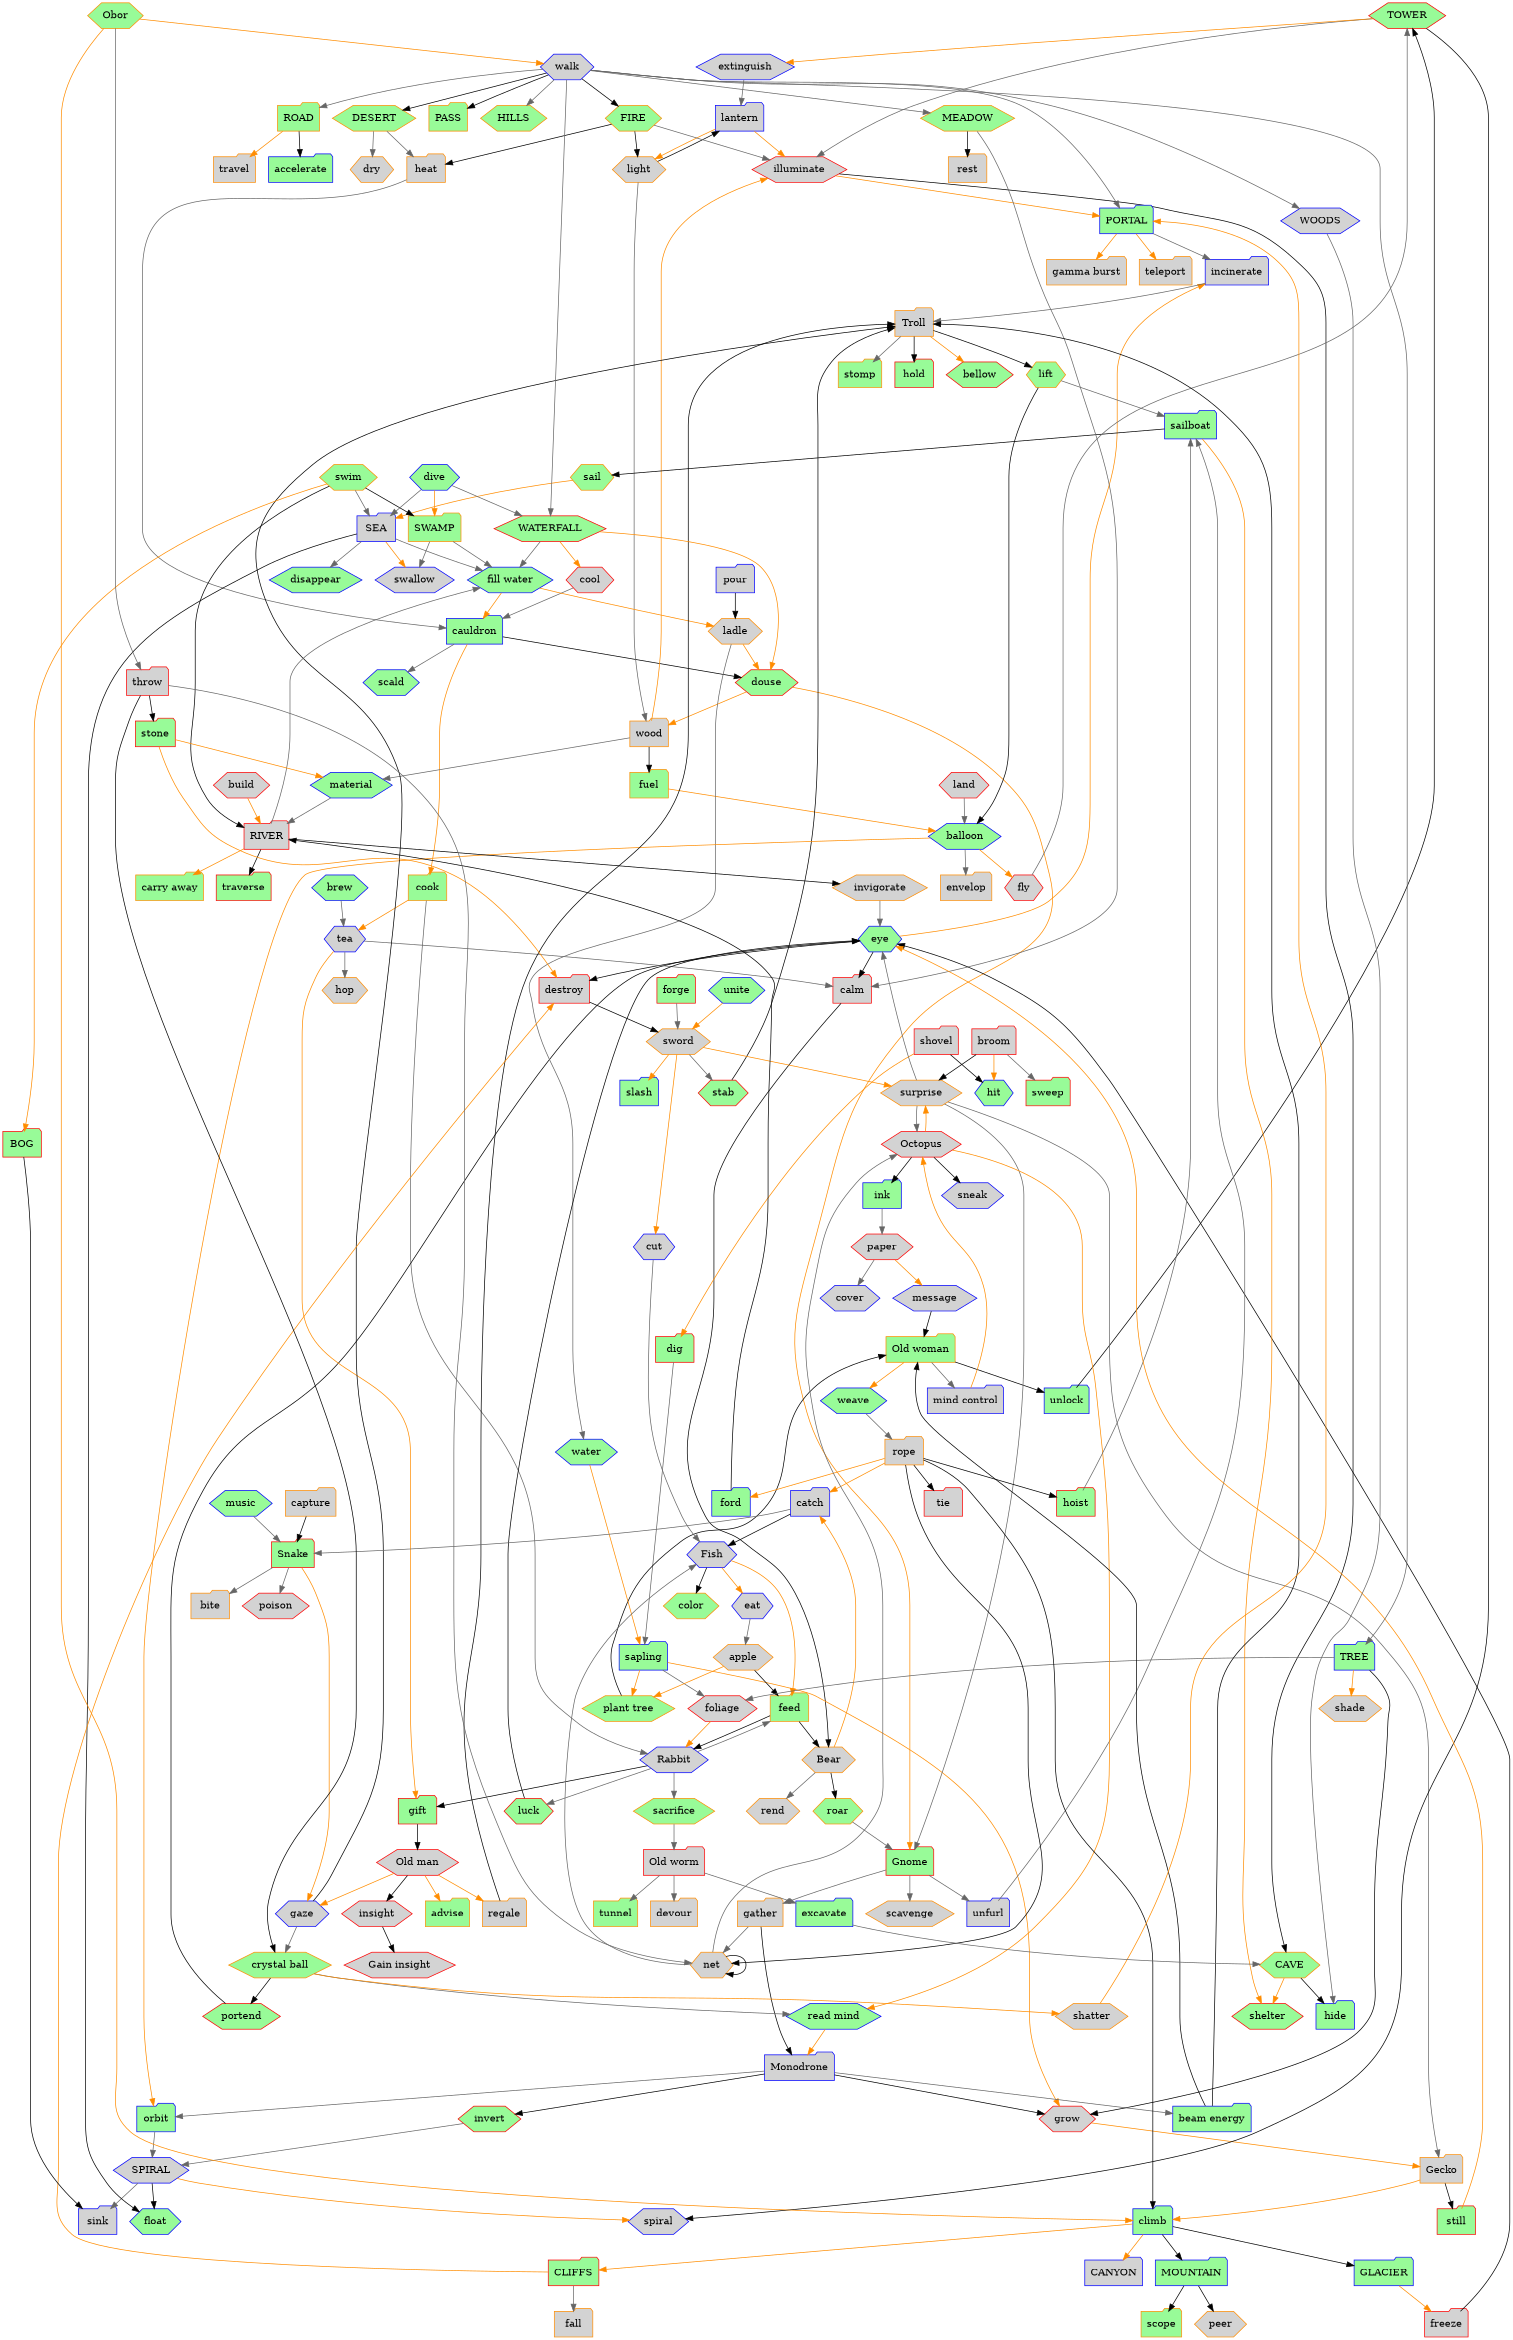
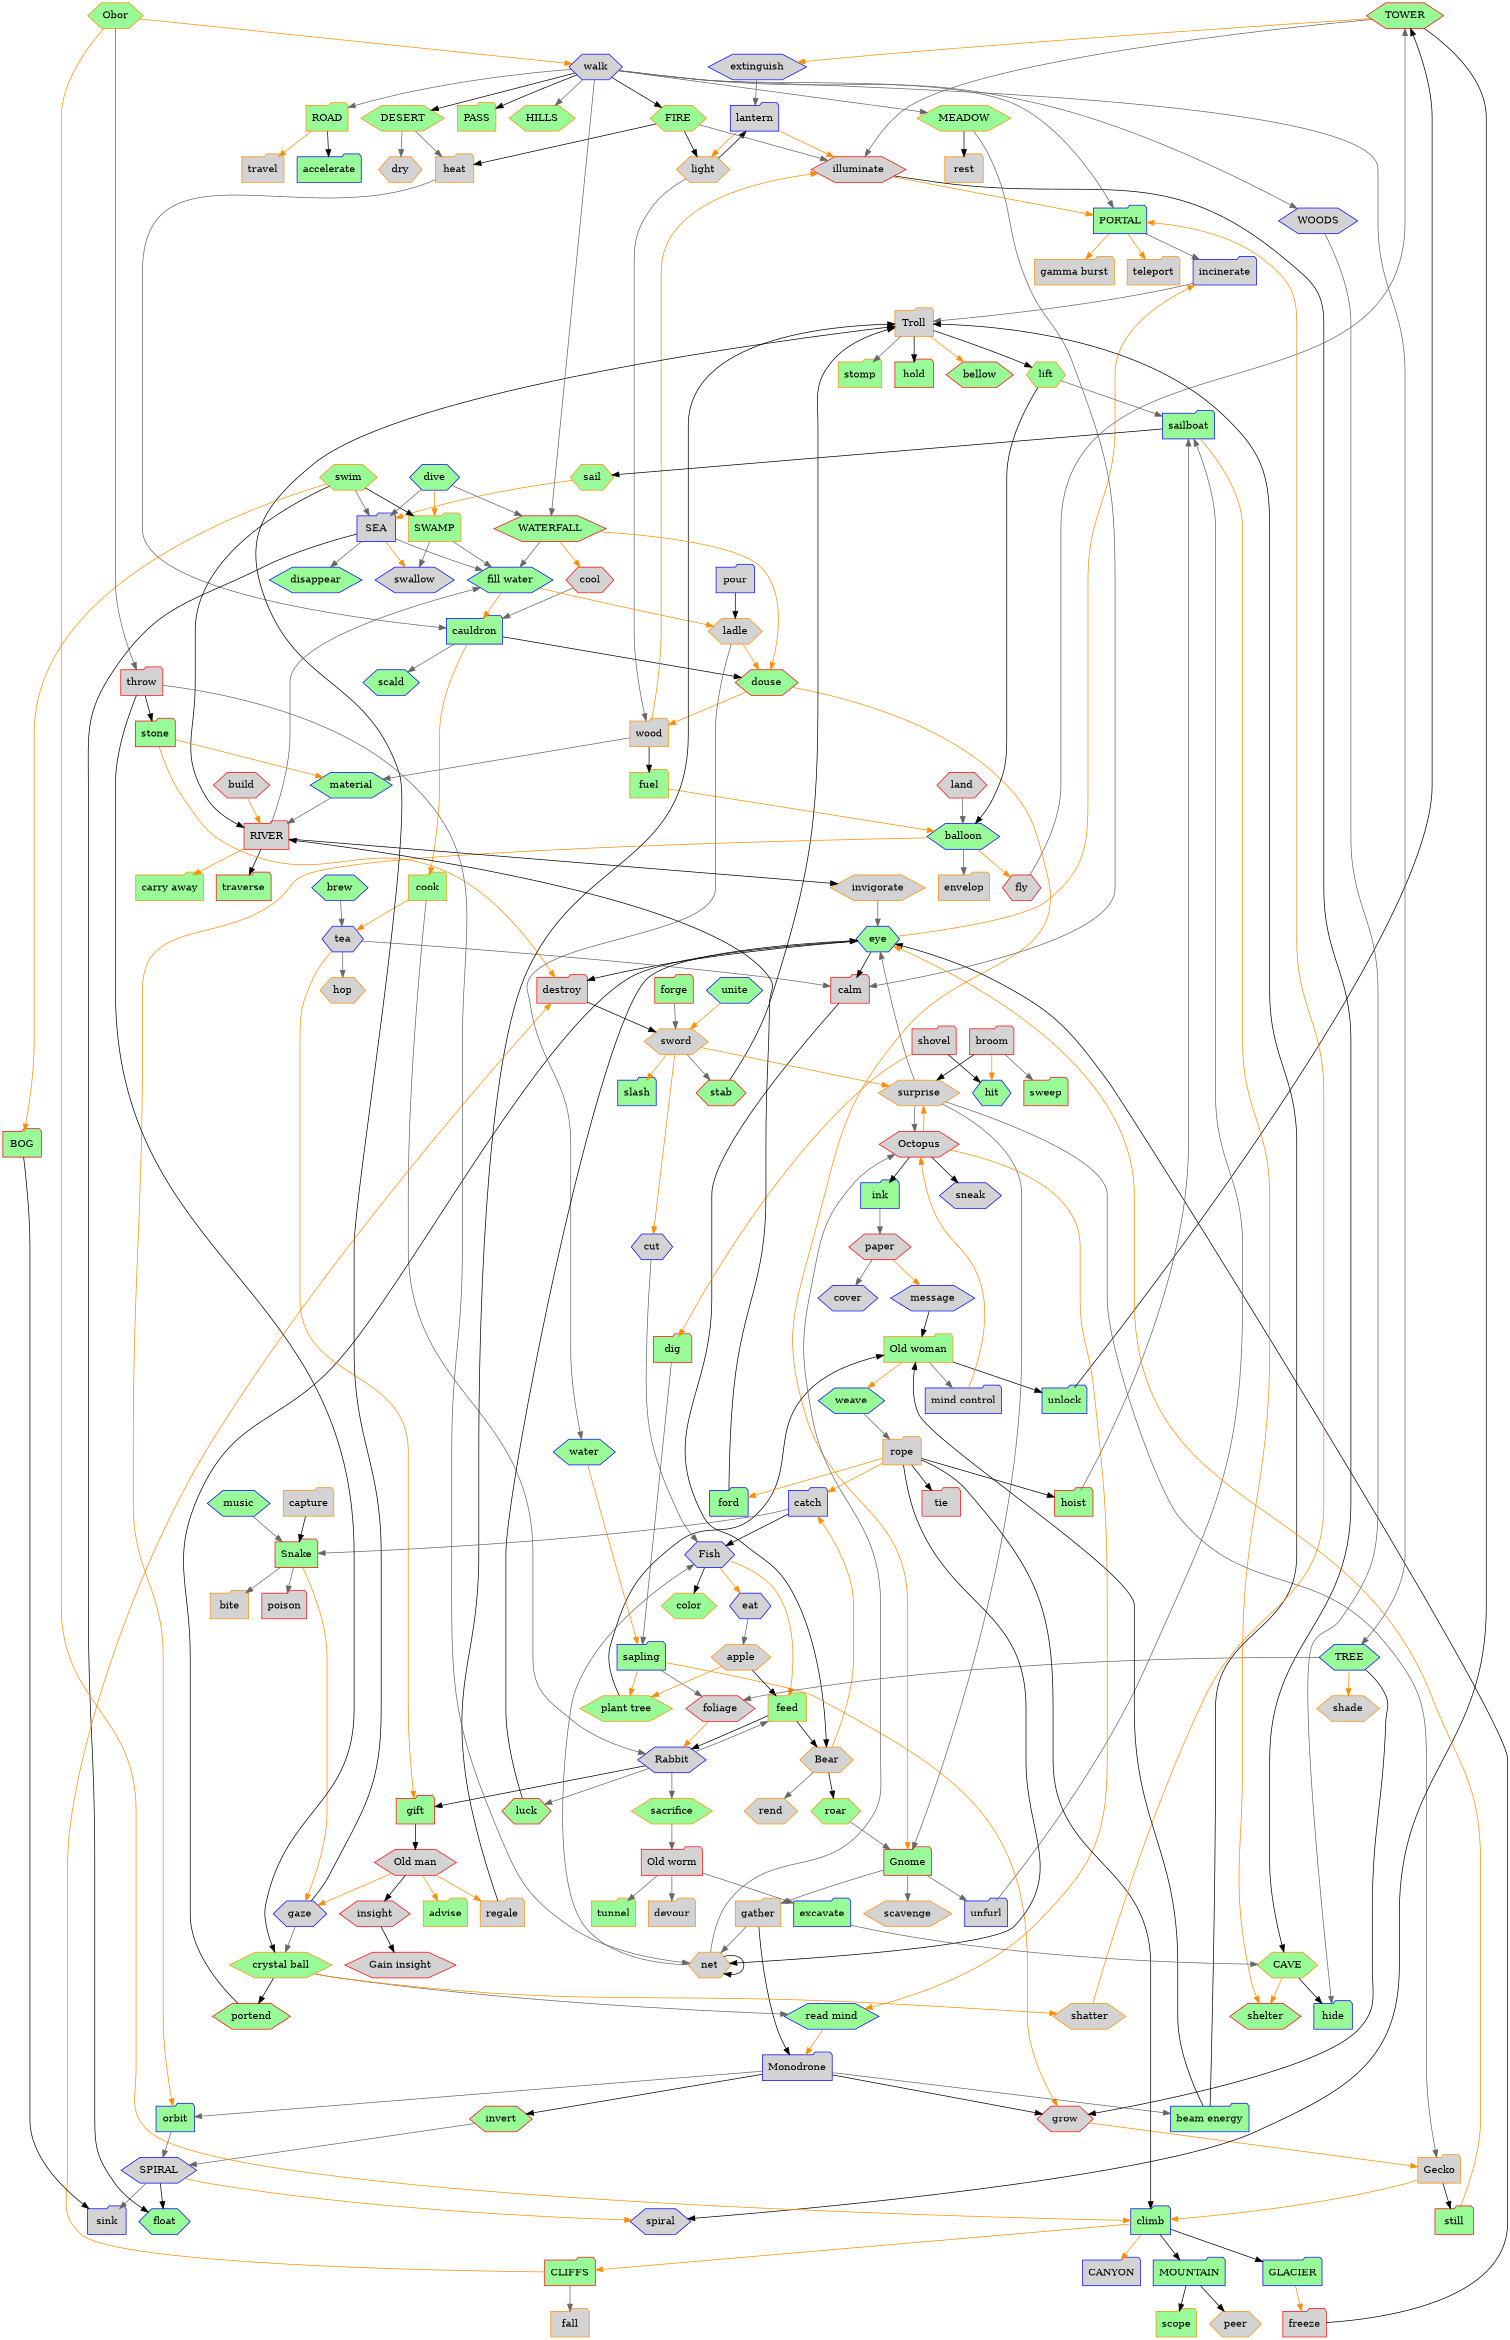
node "poison": shape hexagon -> folder
node "TREE": shape folder -> hexagon
